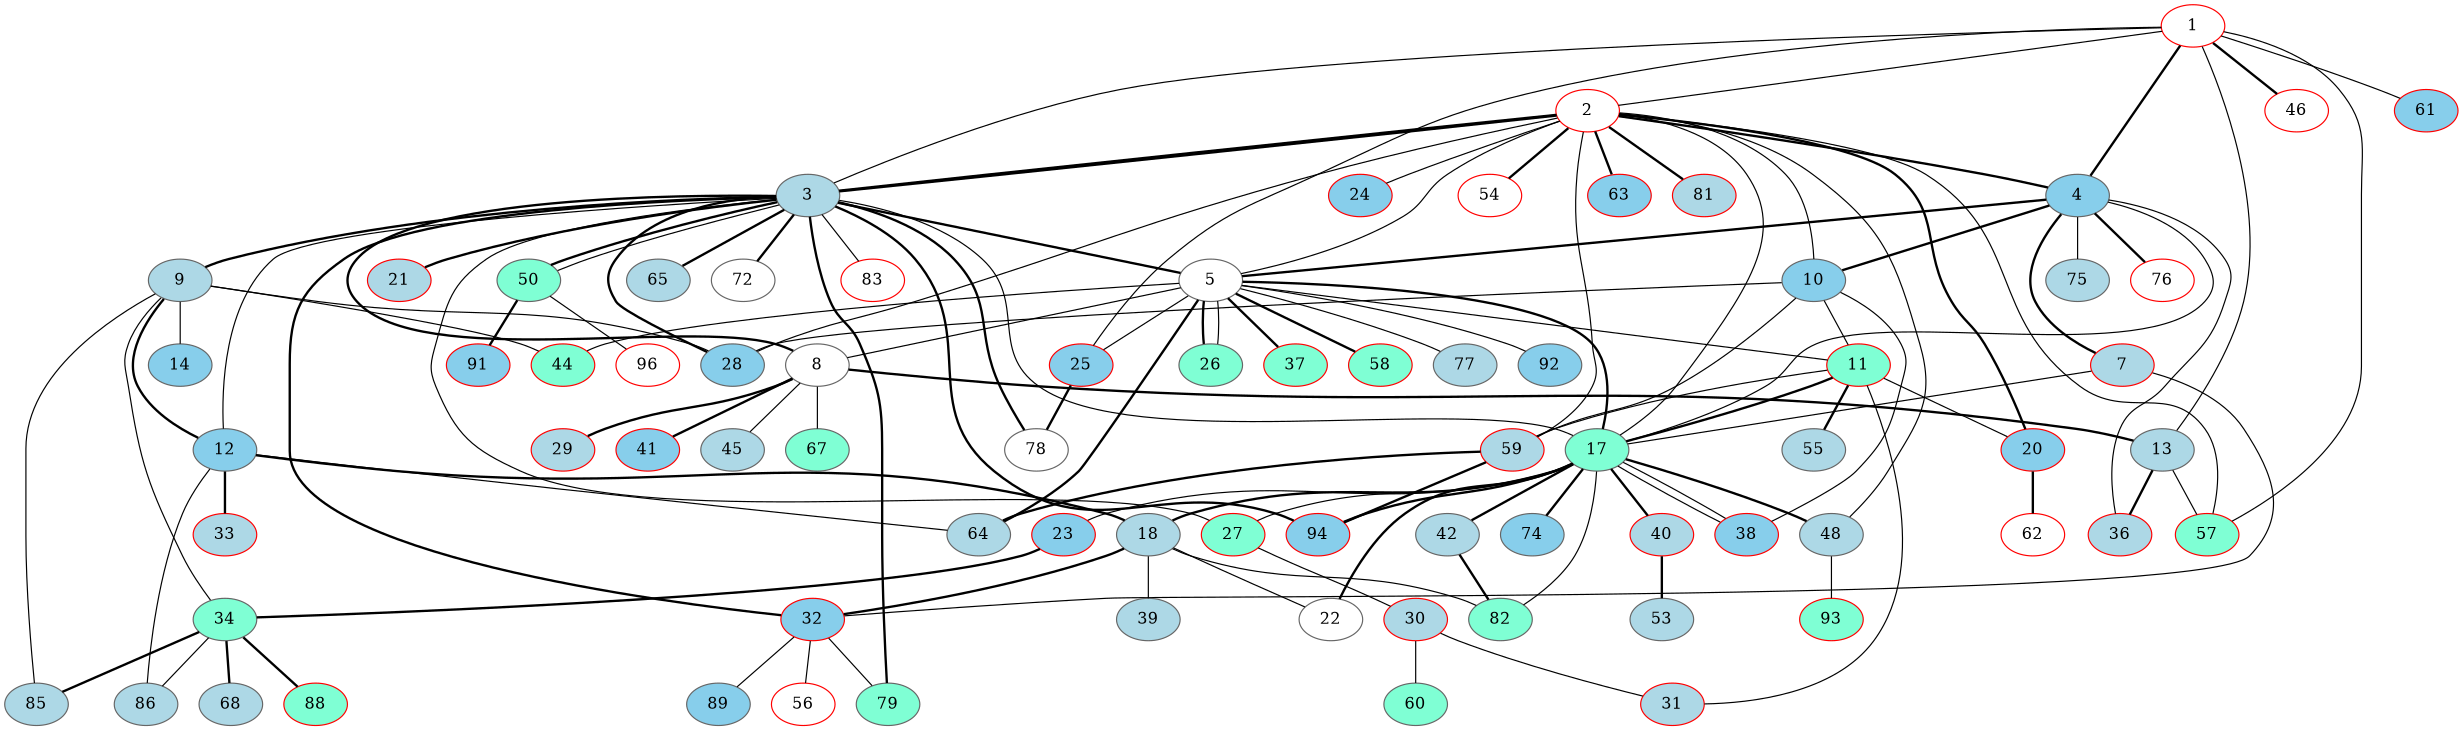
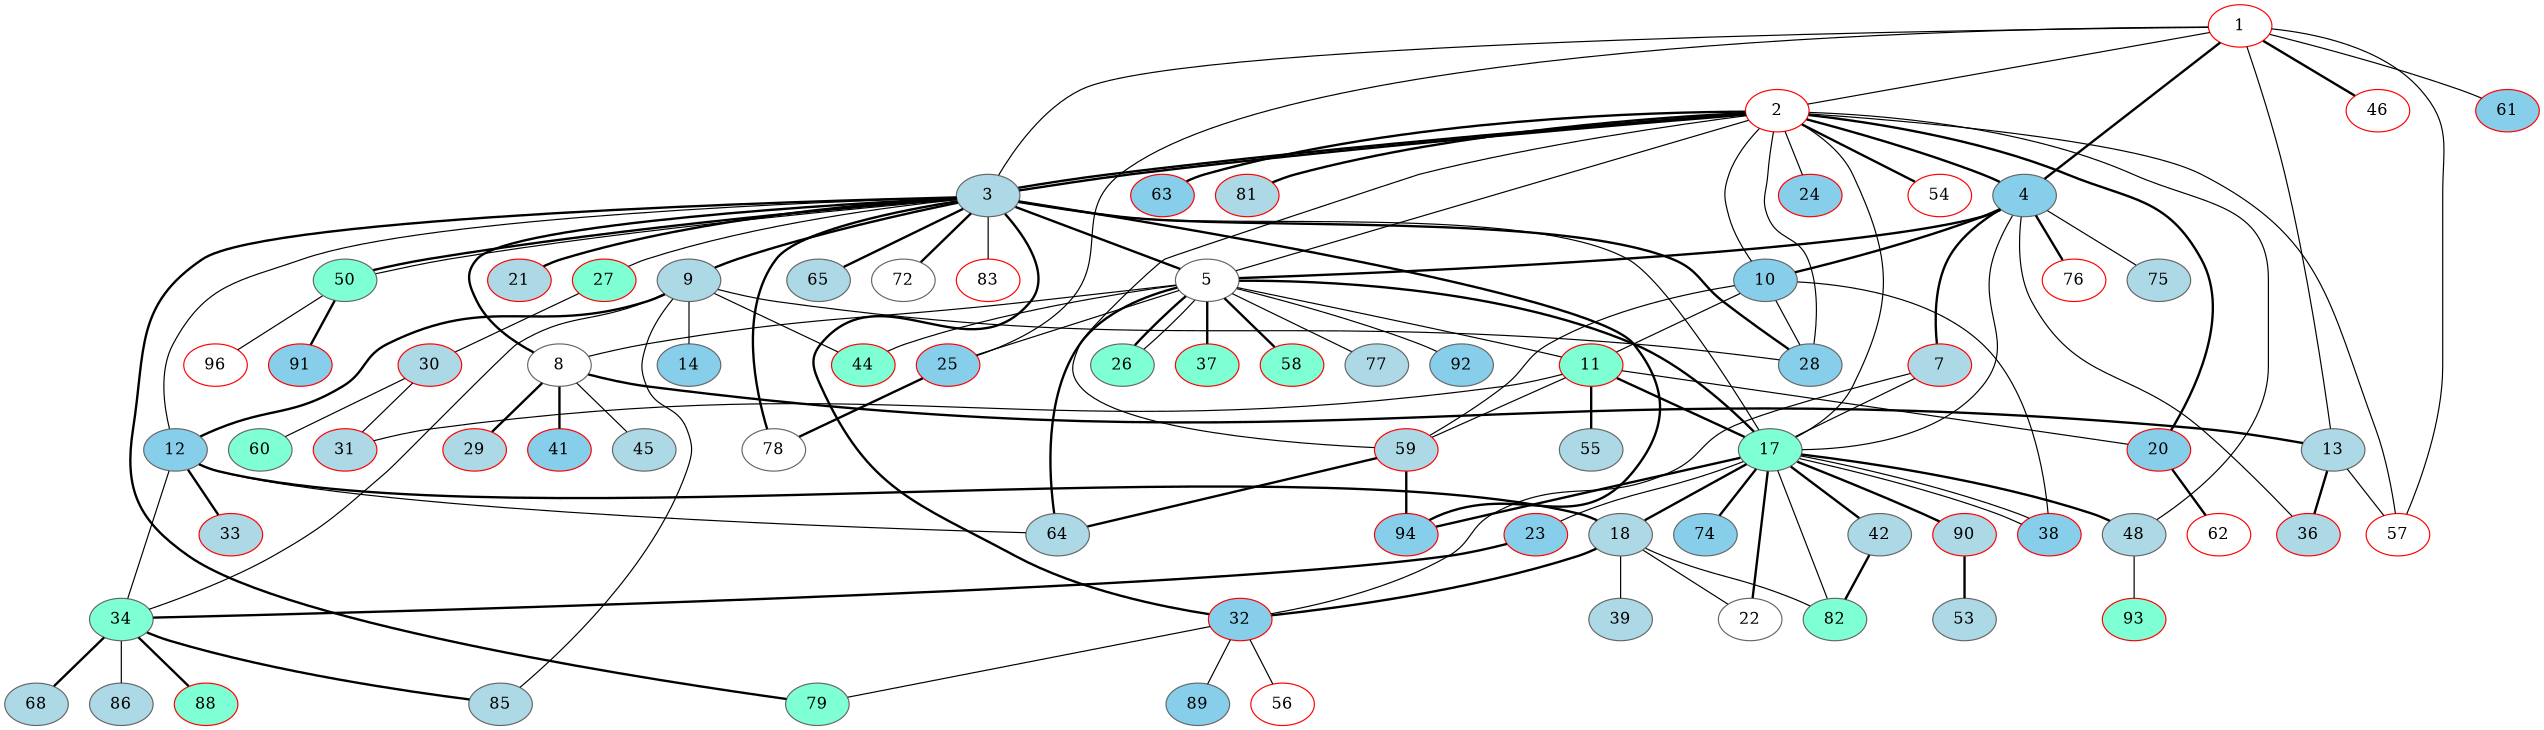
node "67": removed
edge "17" -- "27": removed
node "40": label "40" -> "90"
node "57": fillcolor aquamarine -> white
edge "12" -- "86": now "12" -- "34"
